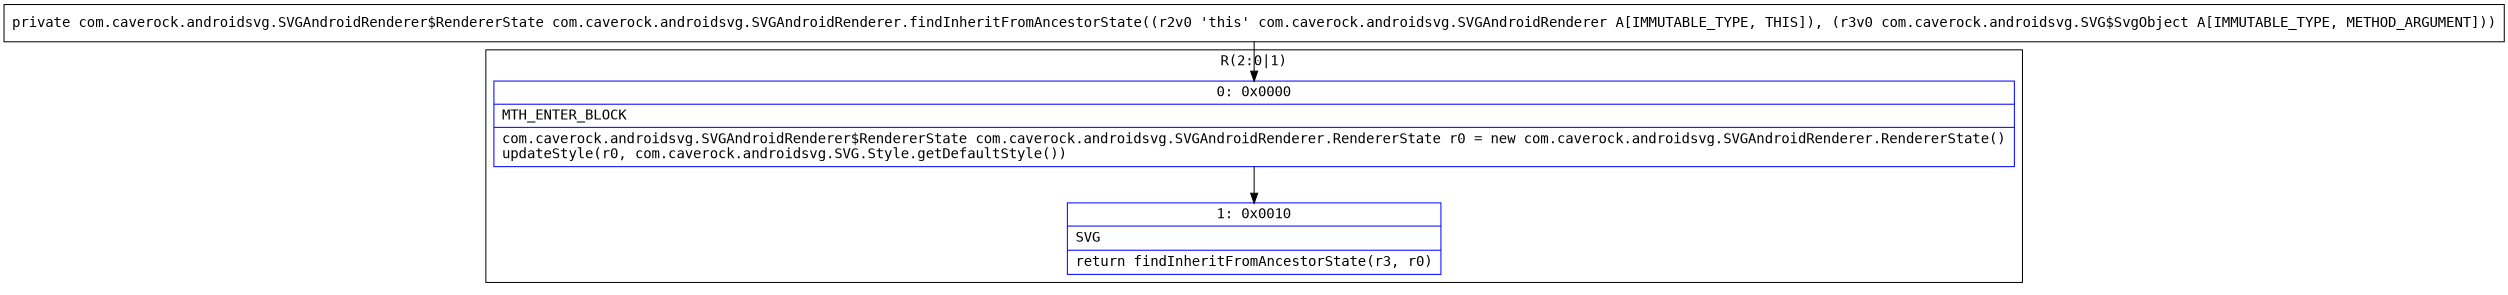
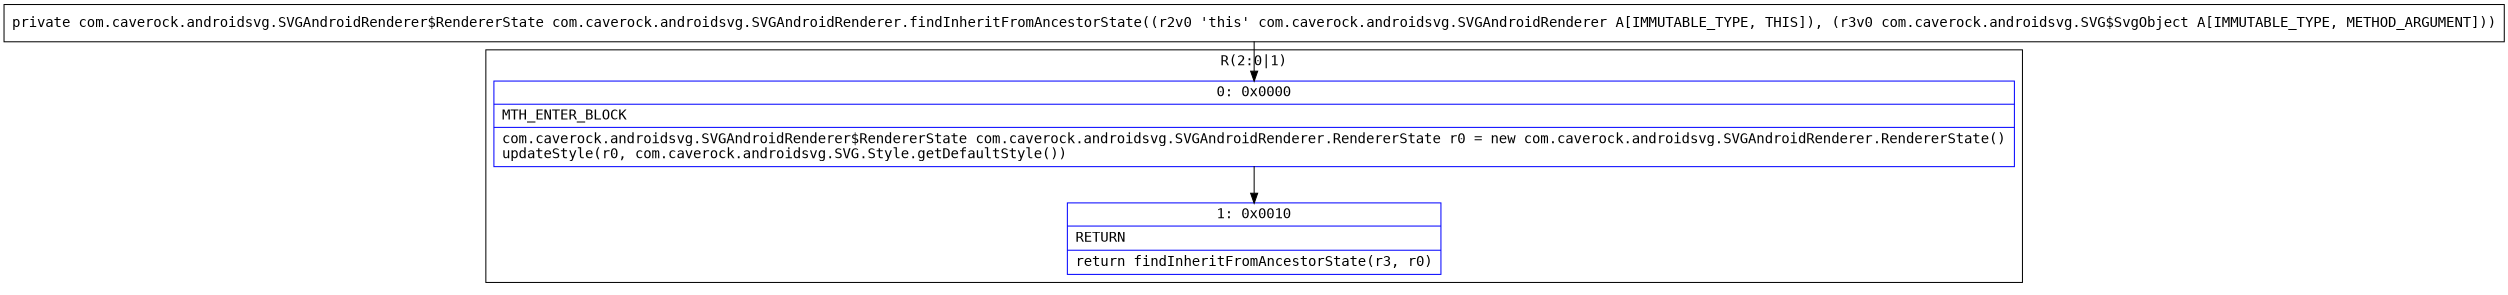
node "1: 0x0010": text "SVG" -> "RETURN"
